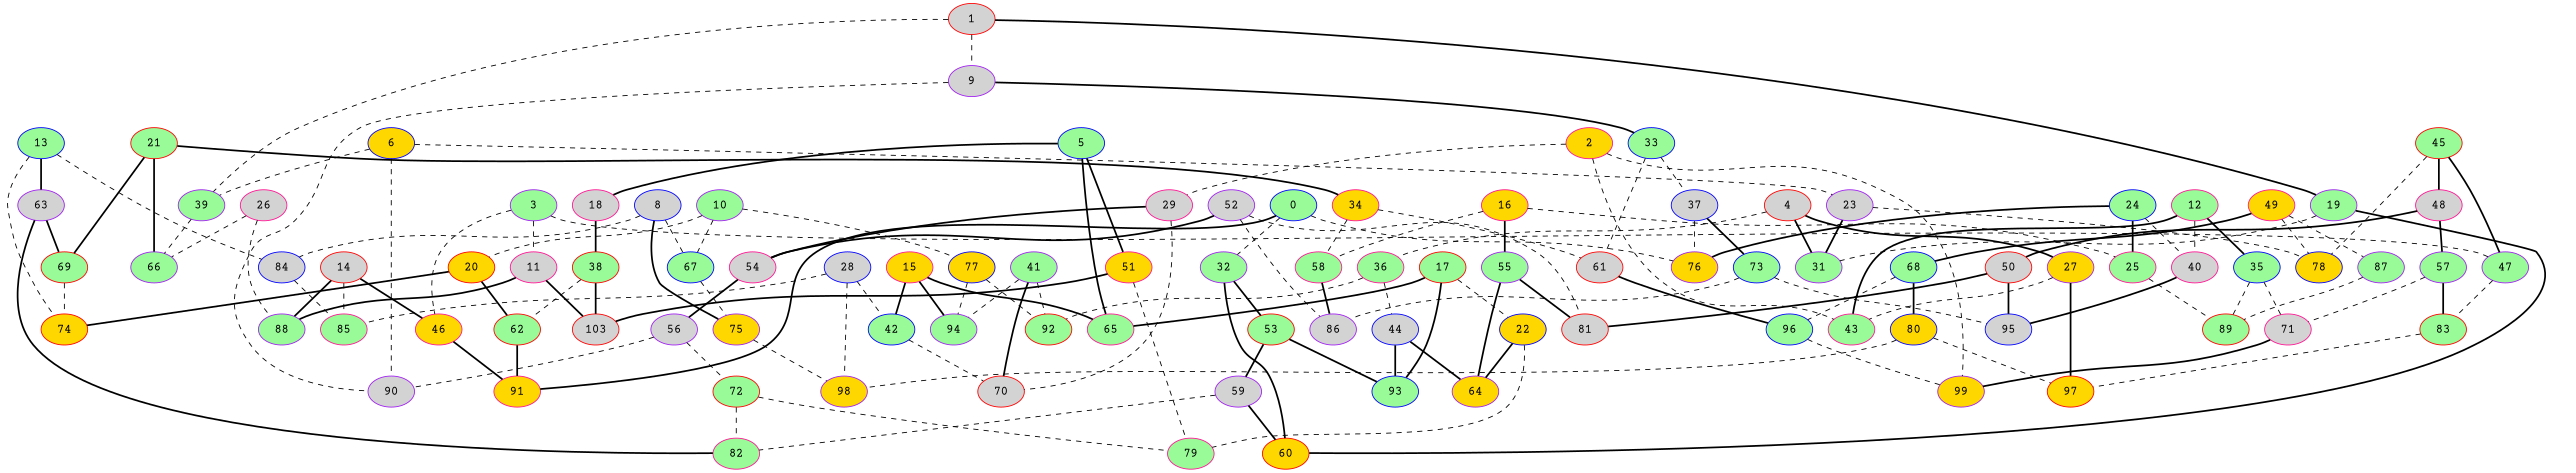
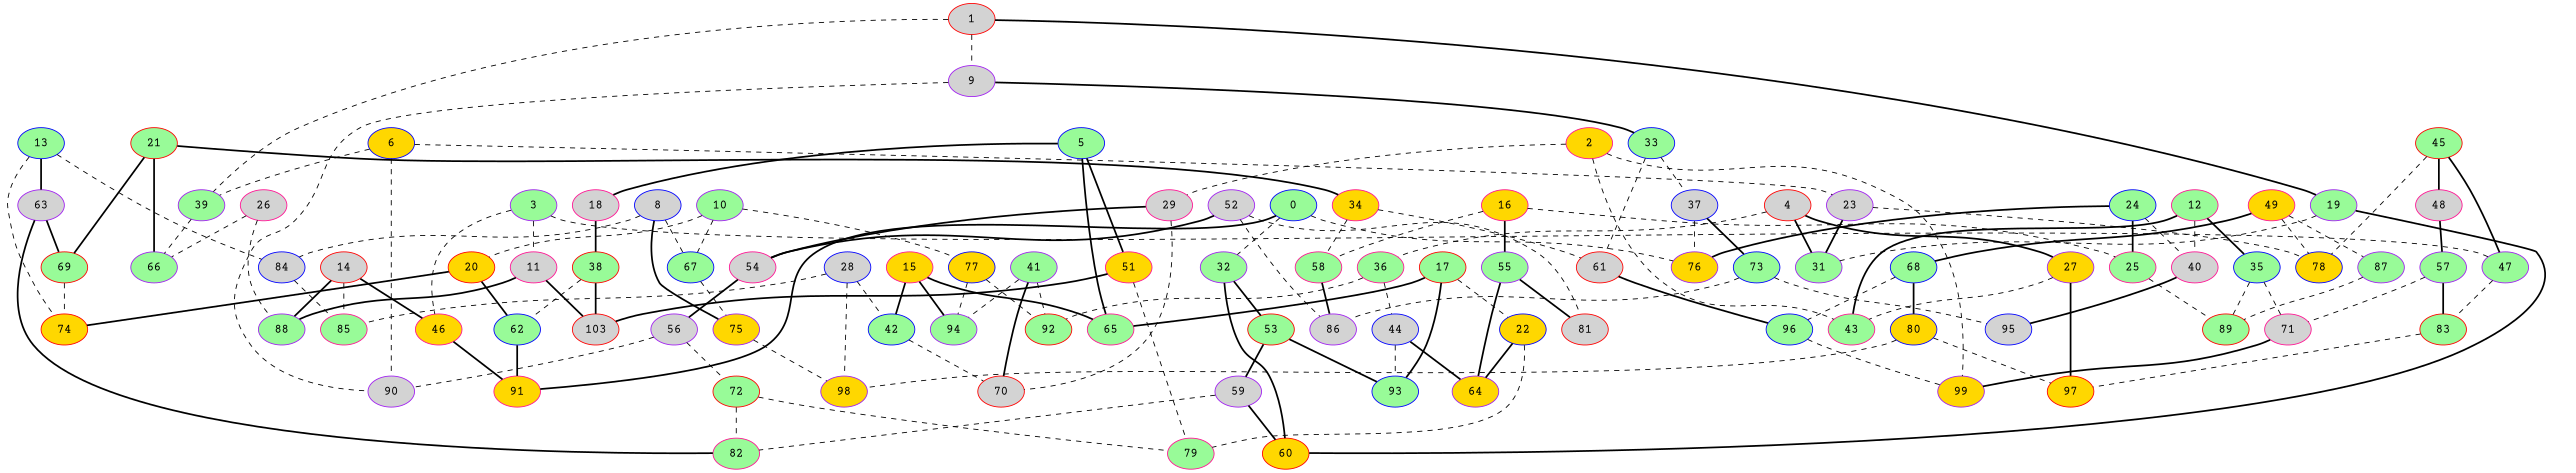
node "50": removed
node "62": color red -> blue
edge "44" -- "93": style bold -> dashed
